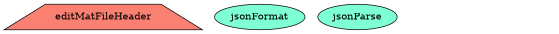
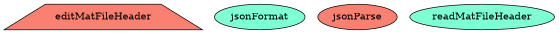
node "jsonParse": fillcolor aquamarine -> salmon
node "readMatFileHeader": added
